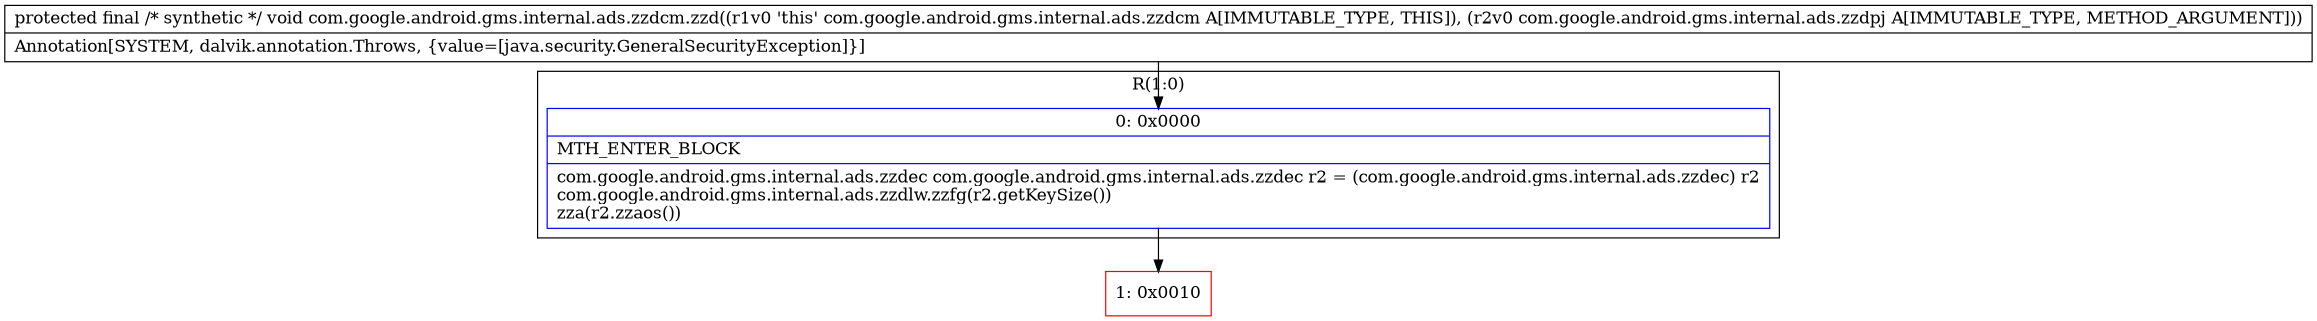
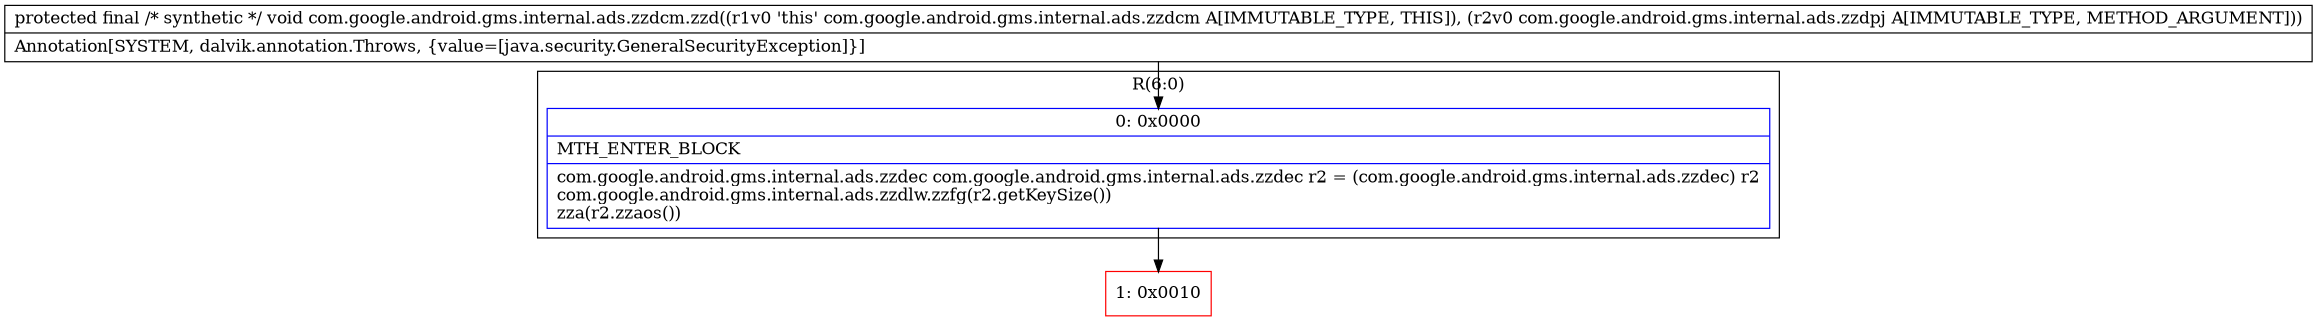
cluster "R(1:0)": label "R(1:0)" -> "R(6:0)"
